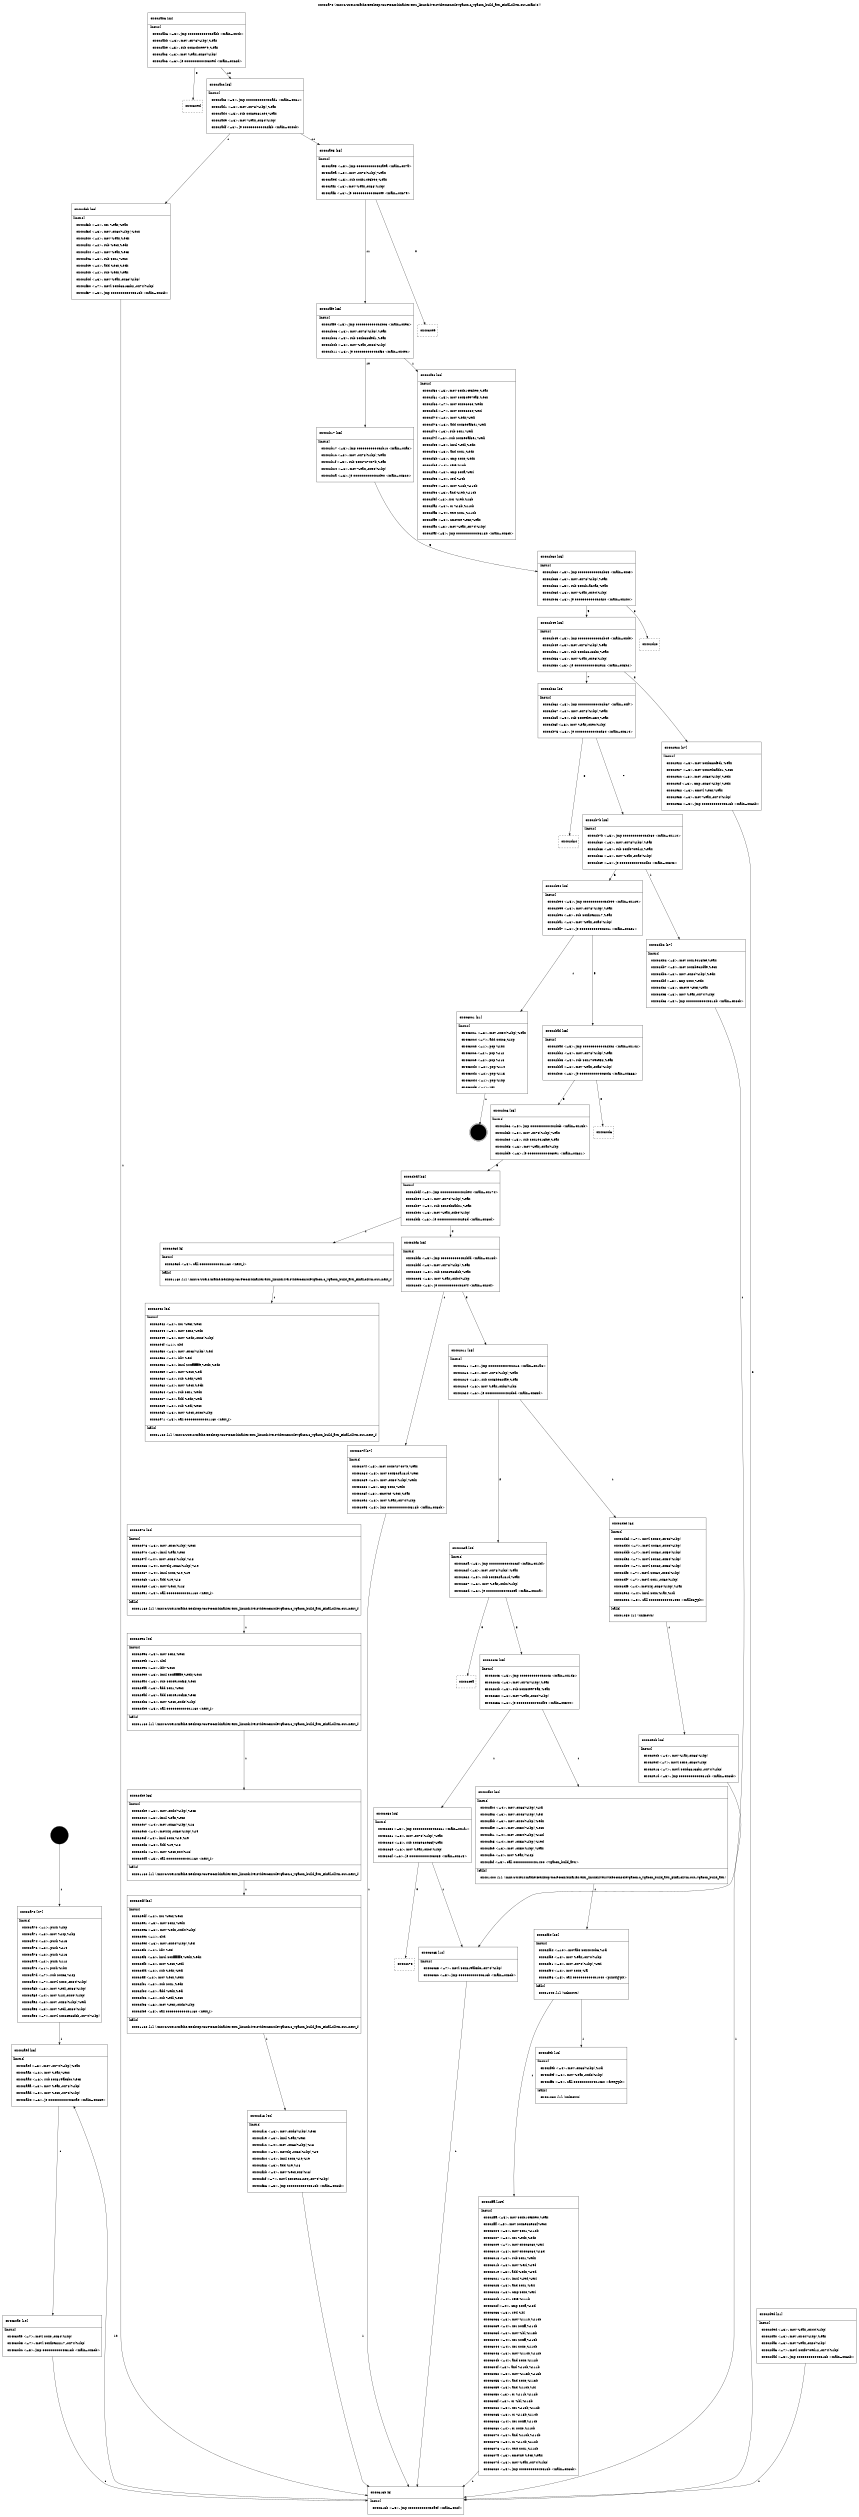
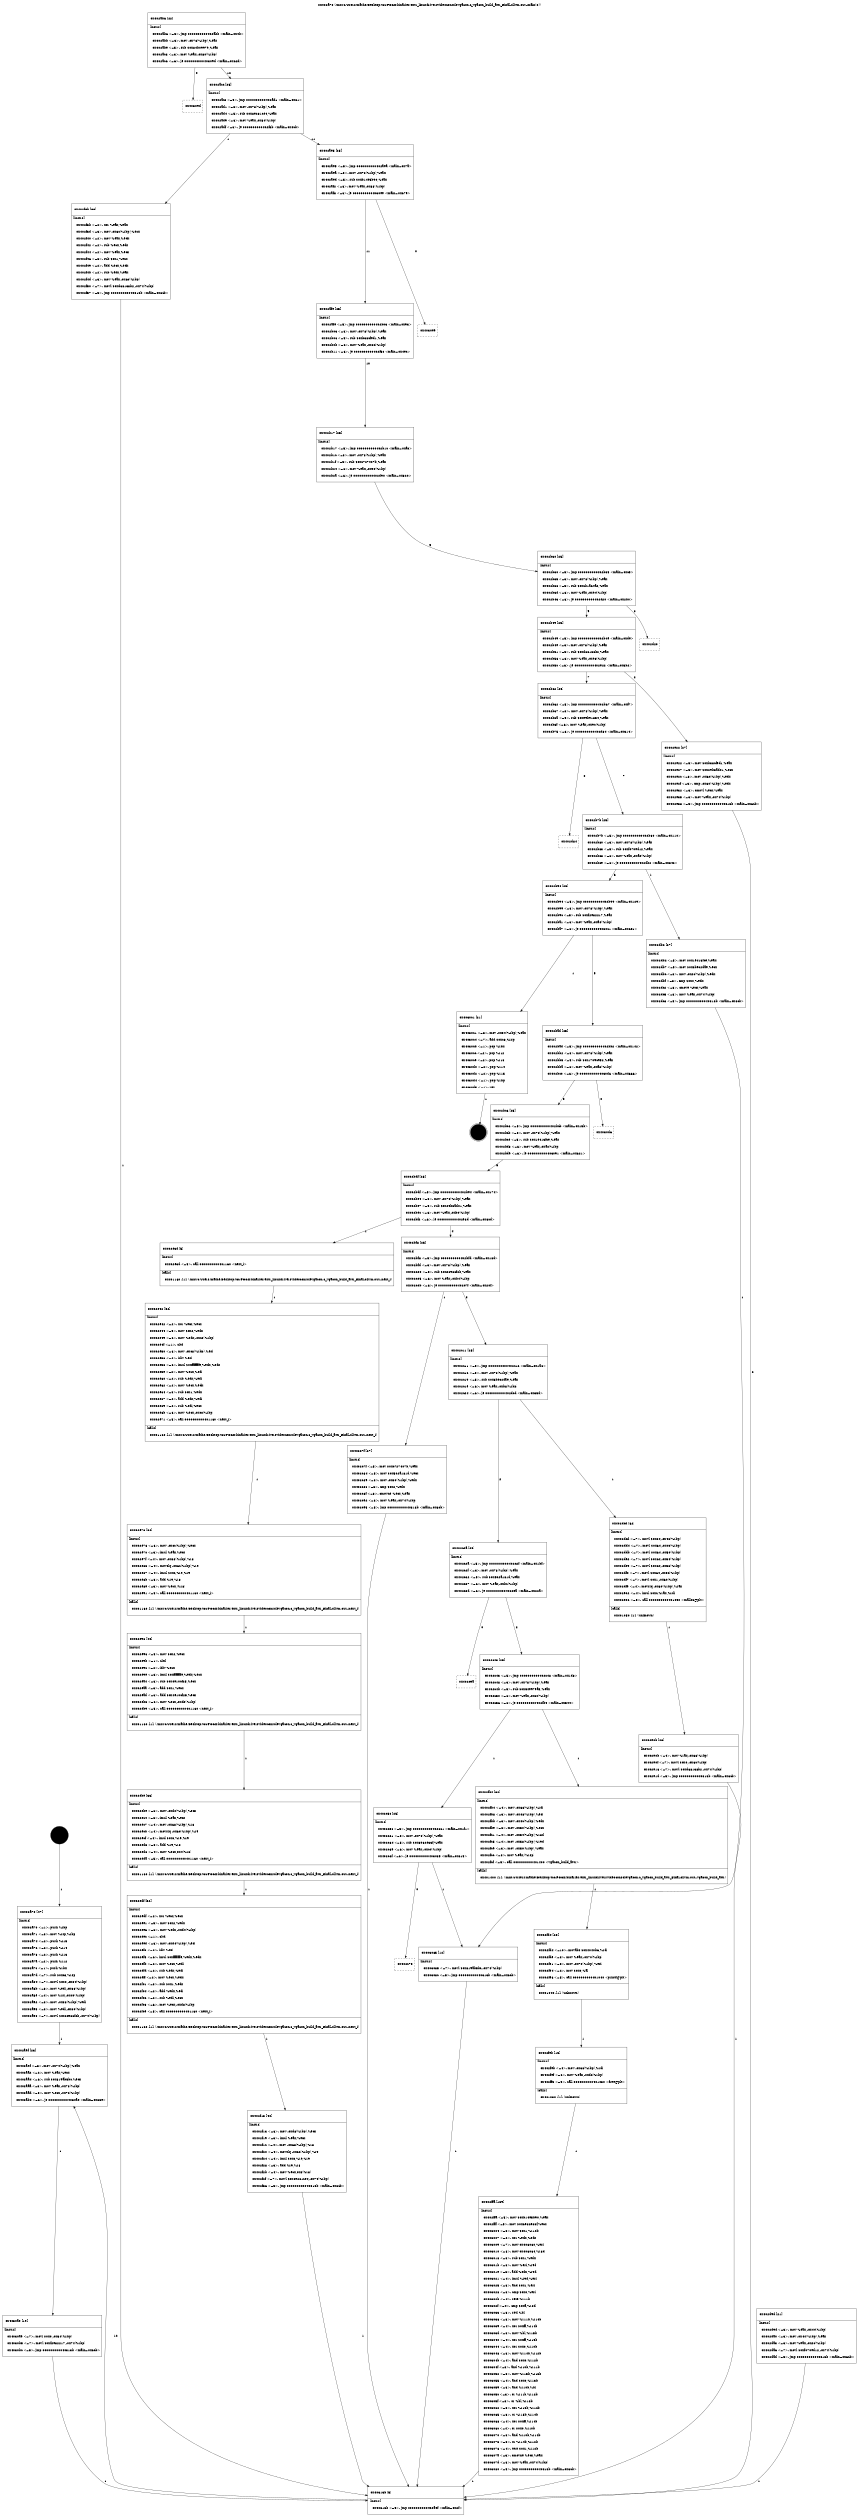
node "0x402f5c [88]": removed
edge "0x402e42 [52]" -> "0x402e76 [32]": added, label "1"
edge "0x402fd4 [23]" -> "0x402ffa [139]": now "0x402feb [15]" -> "0x402ffa [139]"
